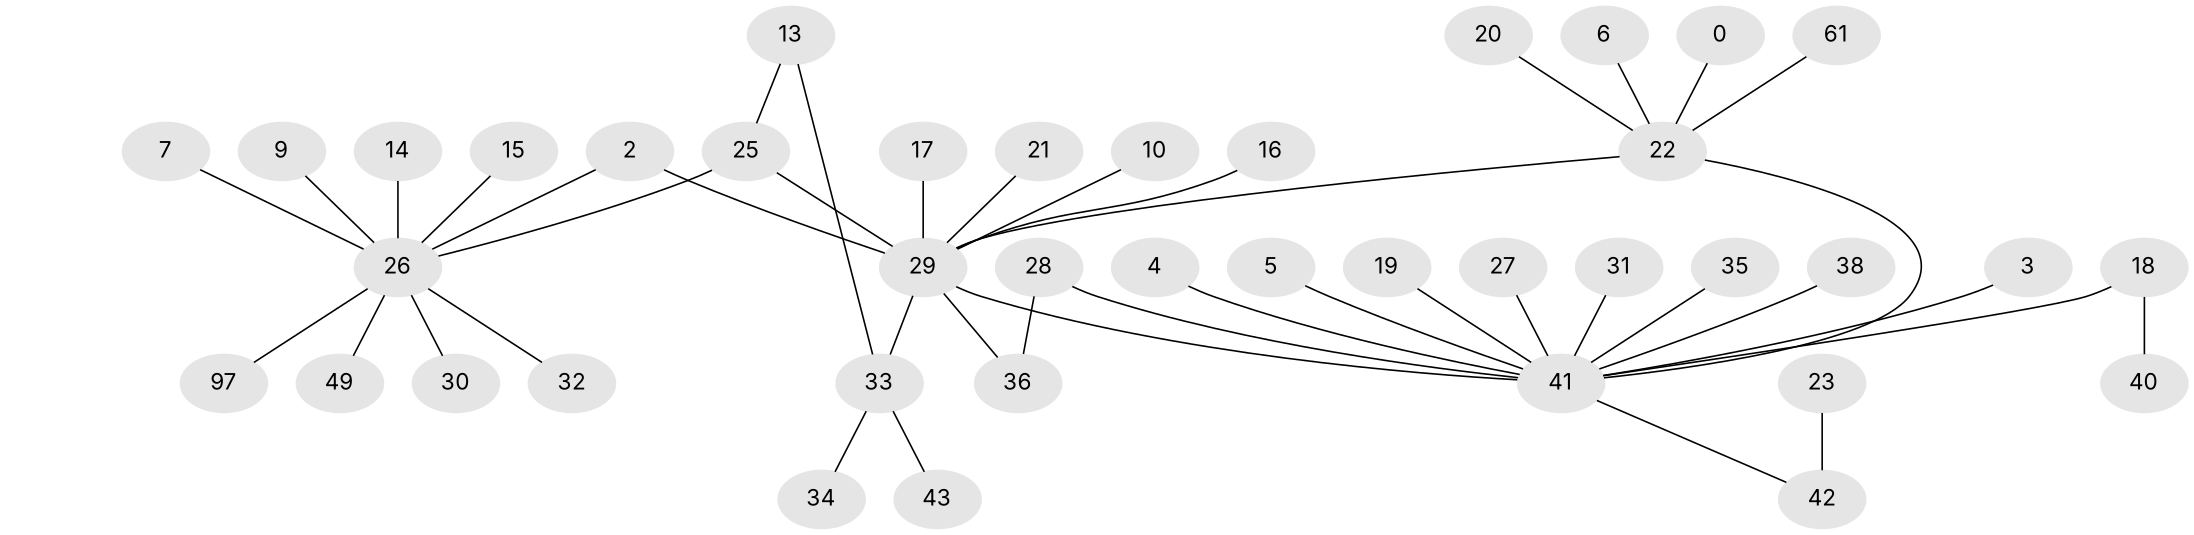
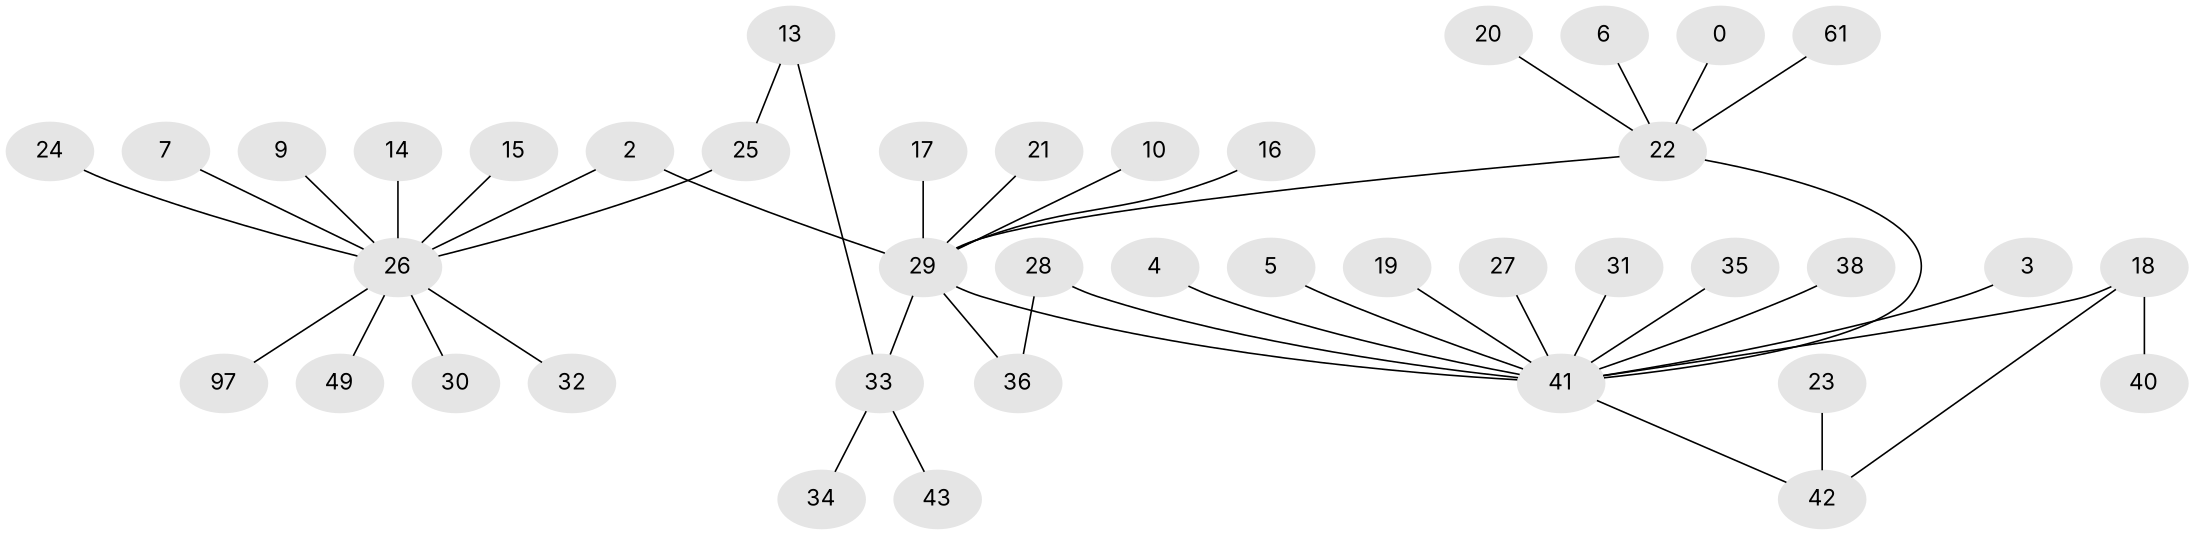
node "24": added
edge "25" -- "29": removed
edge "18" -- "42": added
